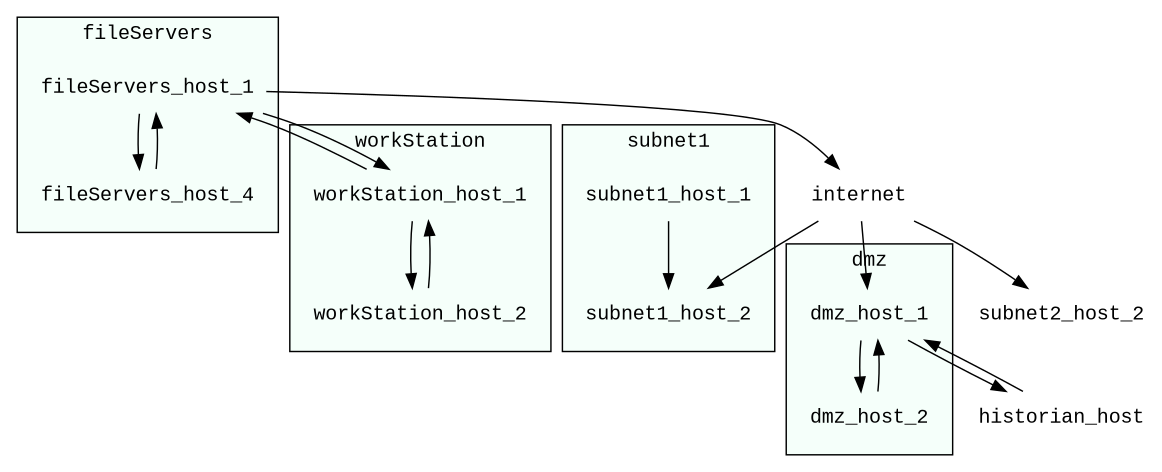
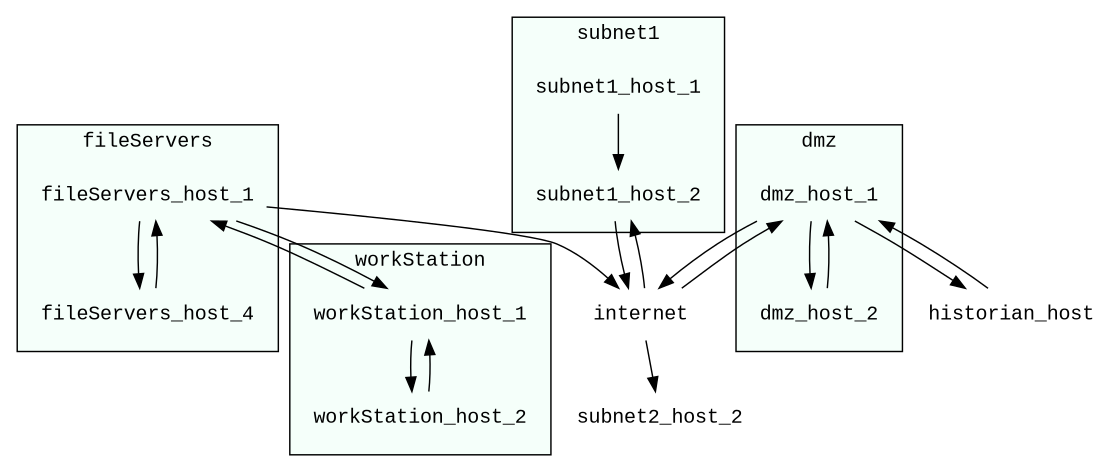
edge "subnet1_host_2" -> "internet": added
edge "dmz_host_1" -> "internet": added
